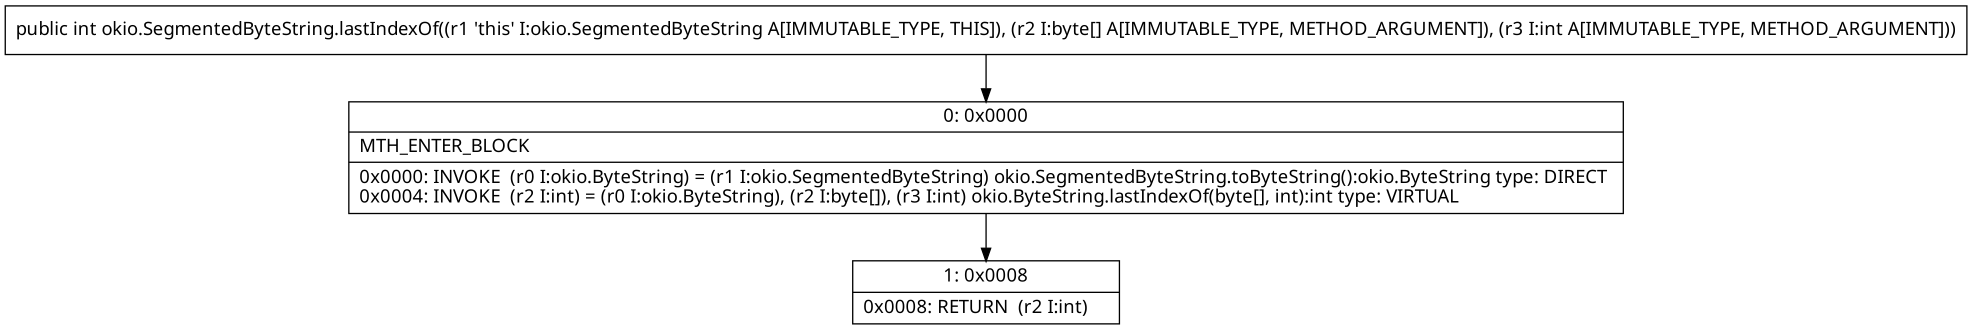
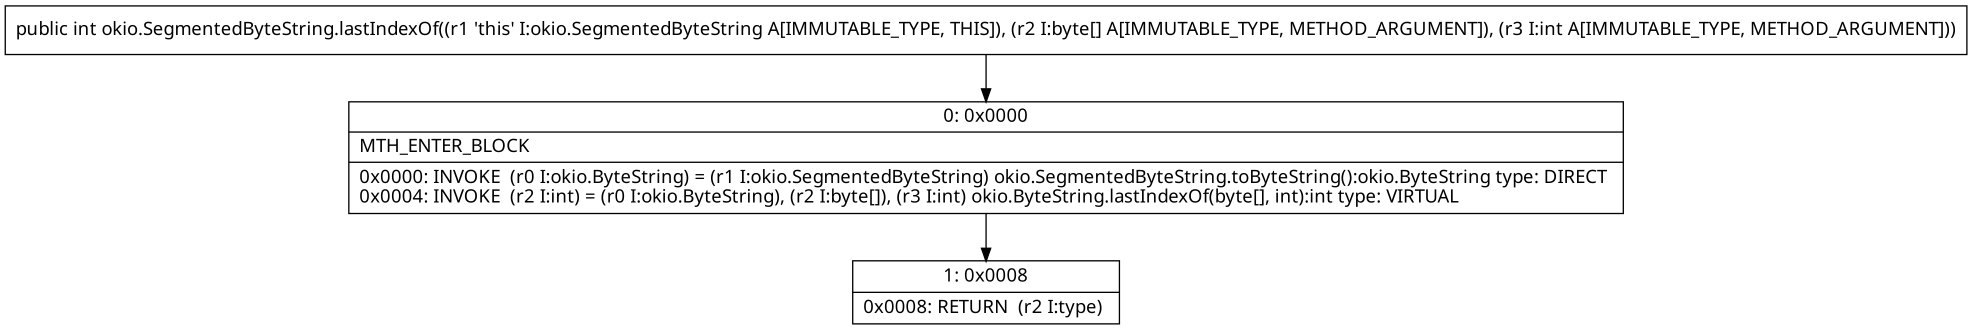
node "1: 0x0008": text "0x0008: RETURN  (r2 I:int)" -> "0x0008: RETURN  (r2 I:type)"
